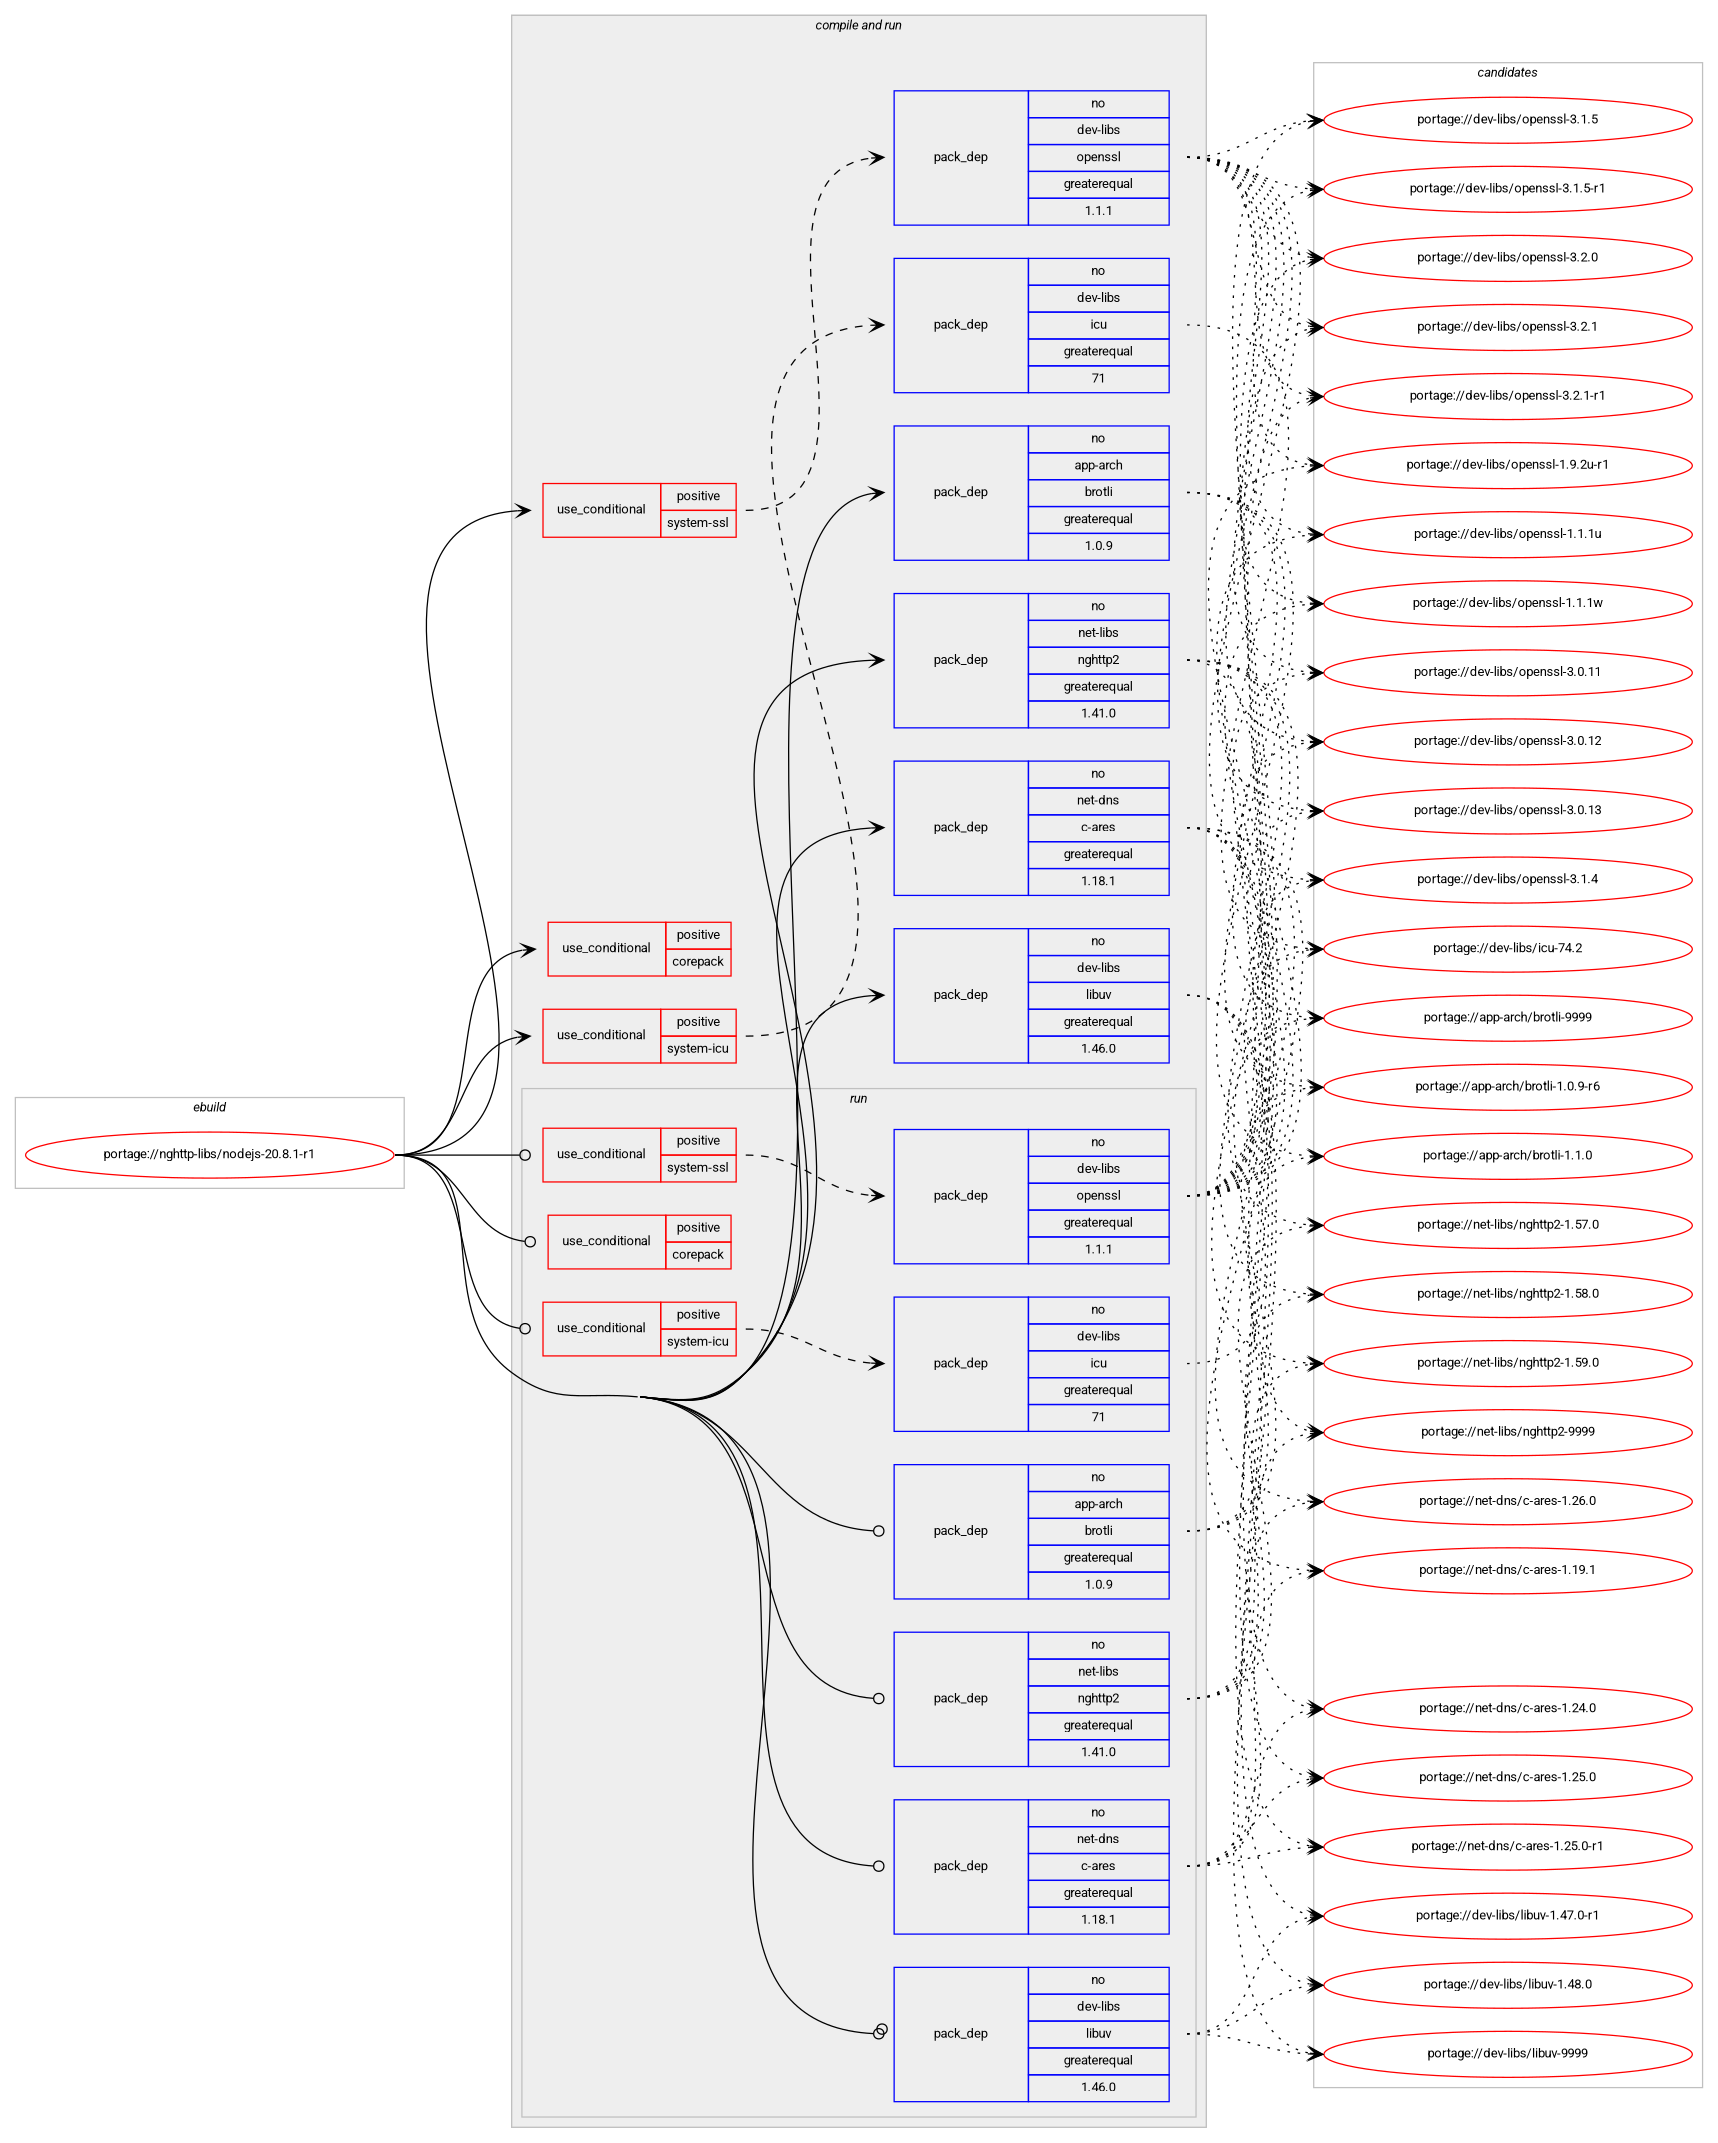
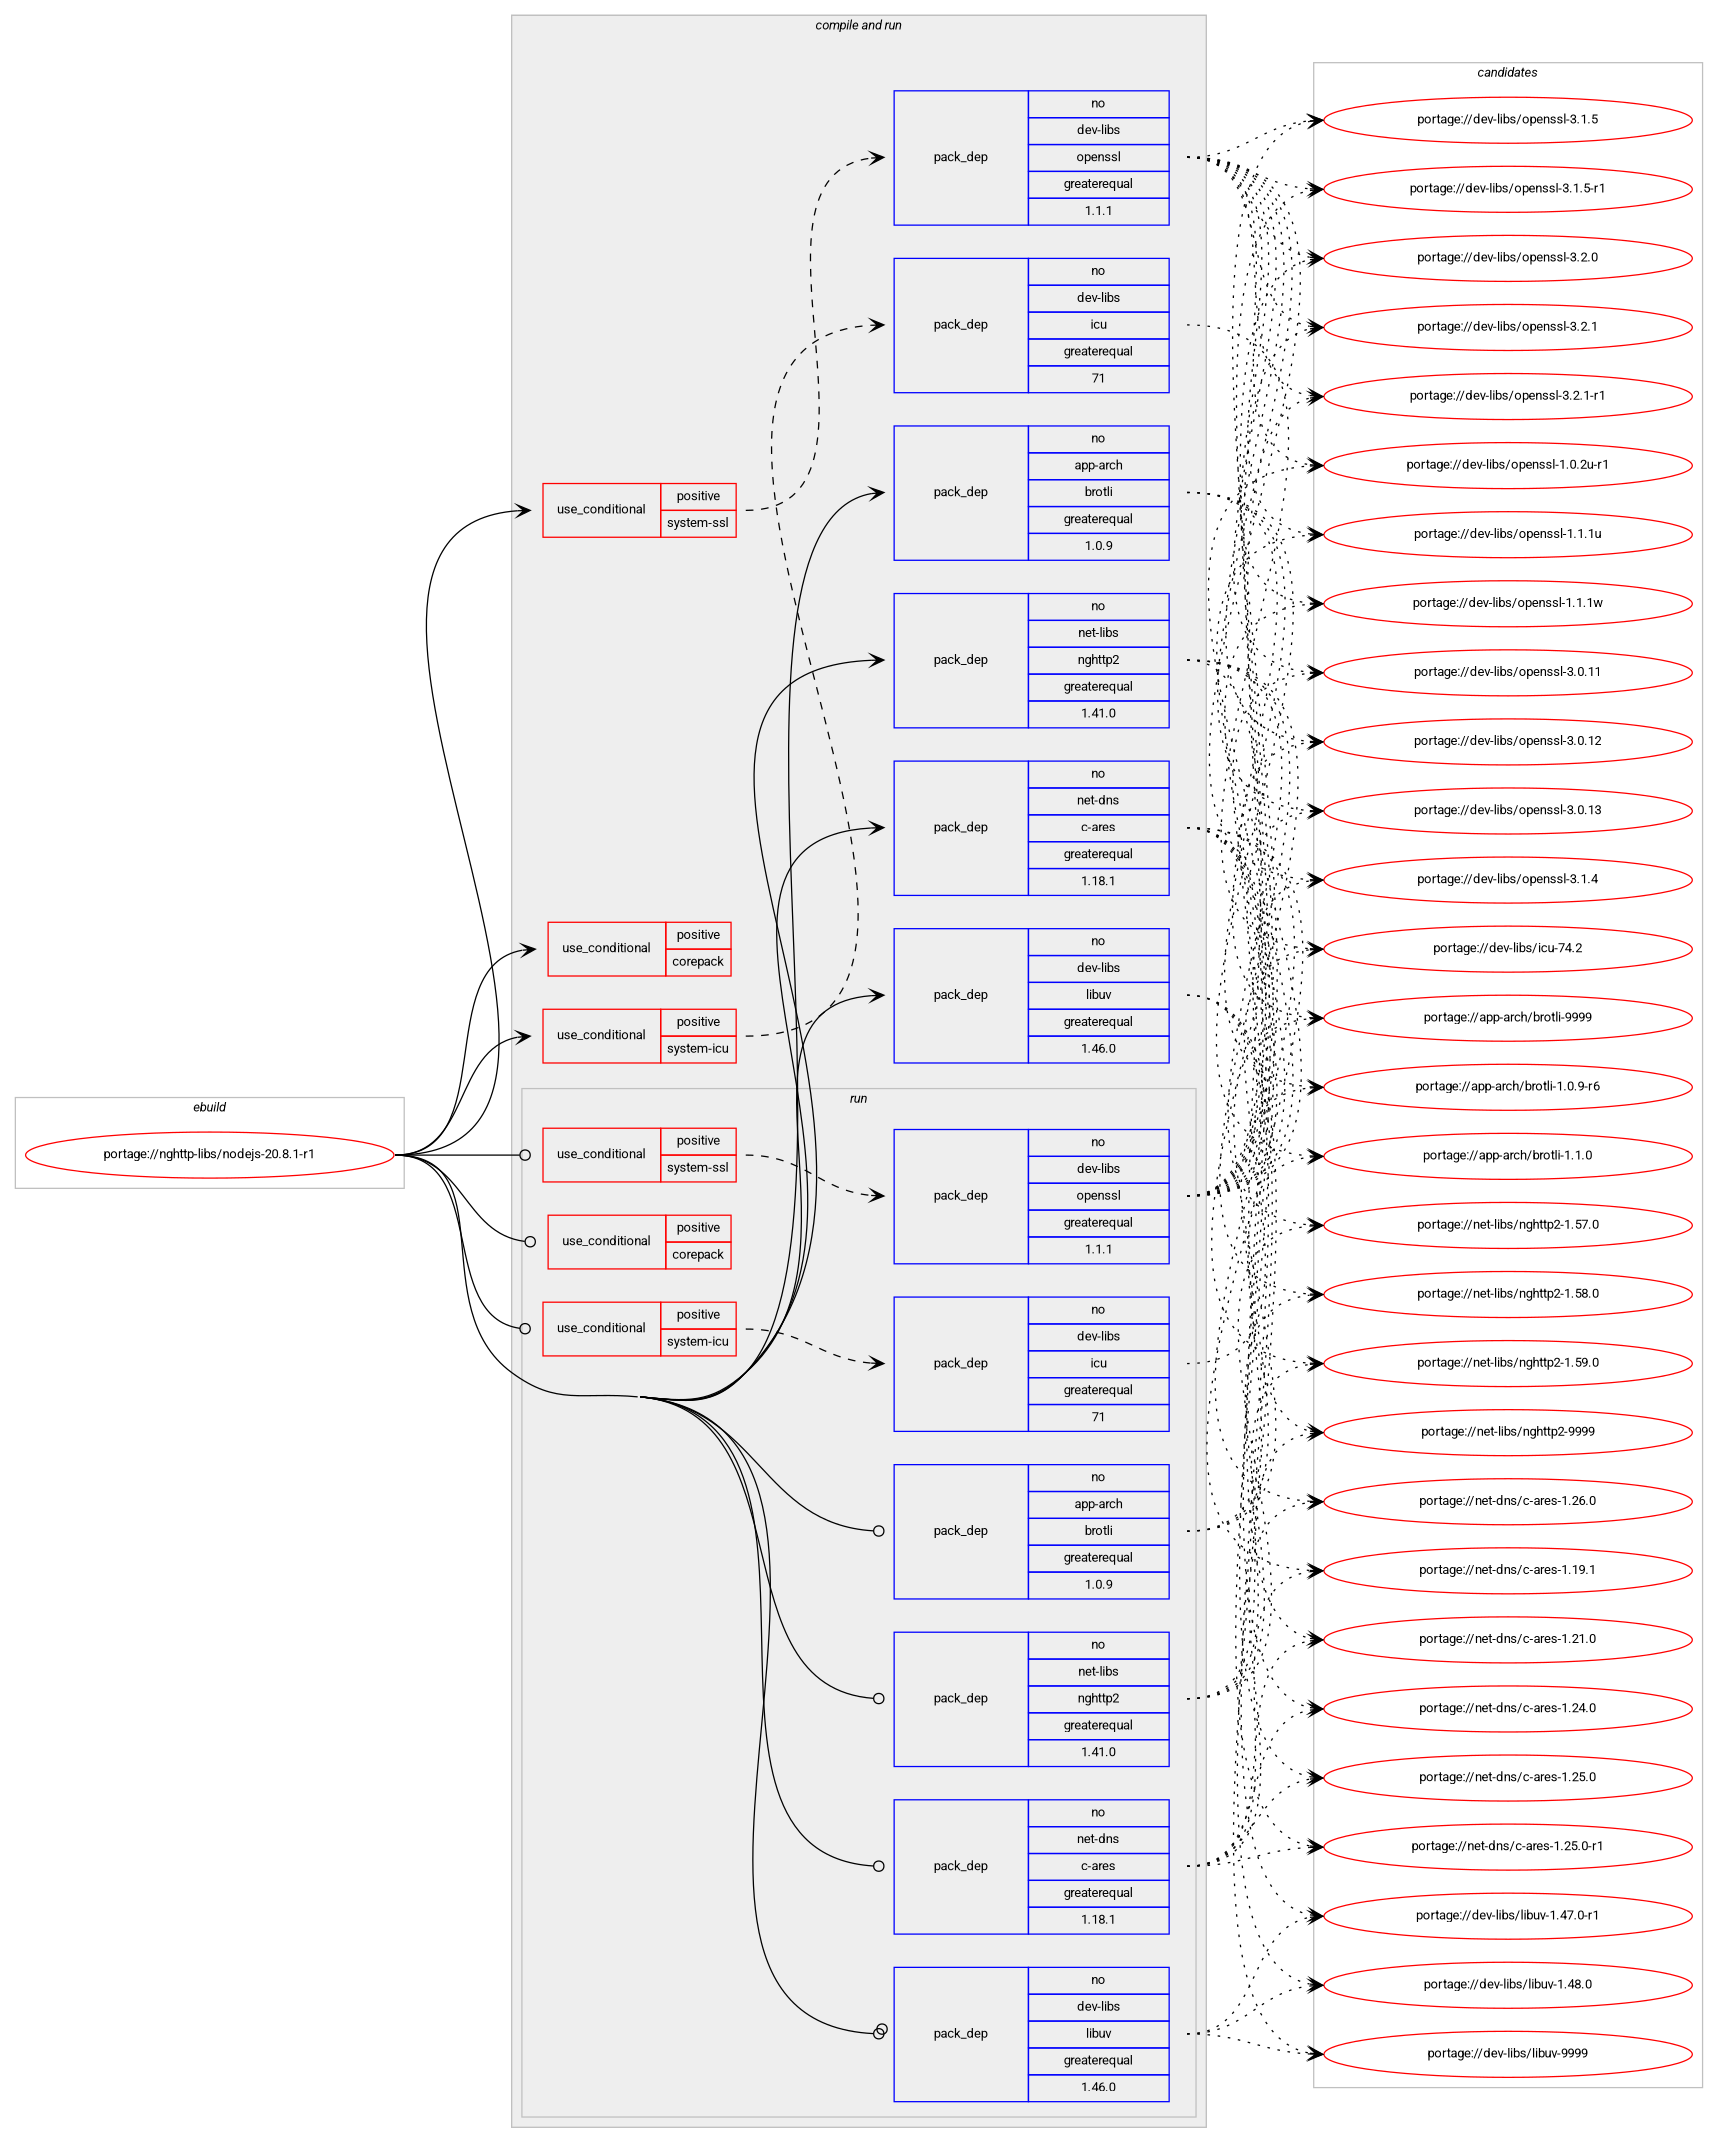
node "portage://dev-libs/openssl-1.9.2u-r1": label "portage://dev-libs/openssl-1.9.2u-r1" -> "portage://dev-libs/openssl-1.0.2u-r1"
node "portage://net-dns/c-ares-1.21.0": added
